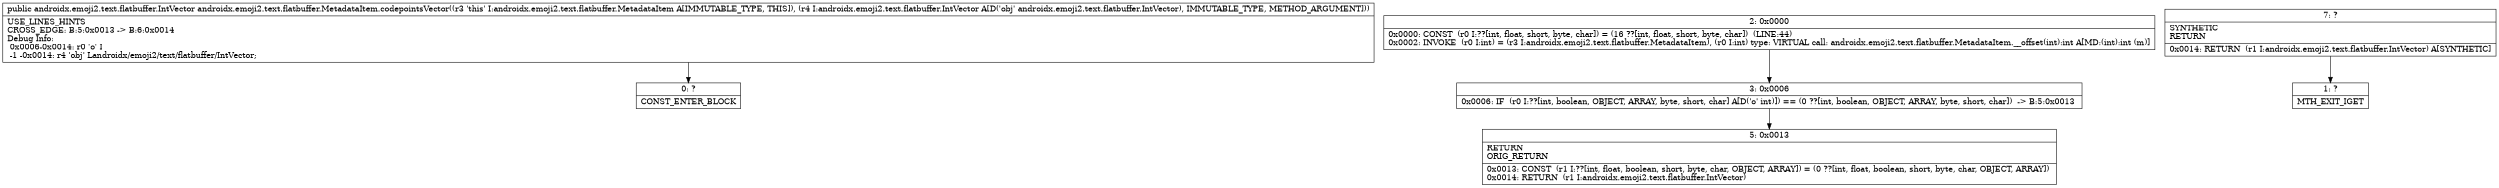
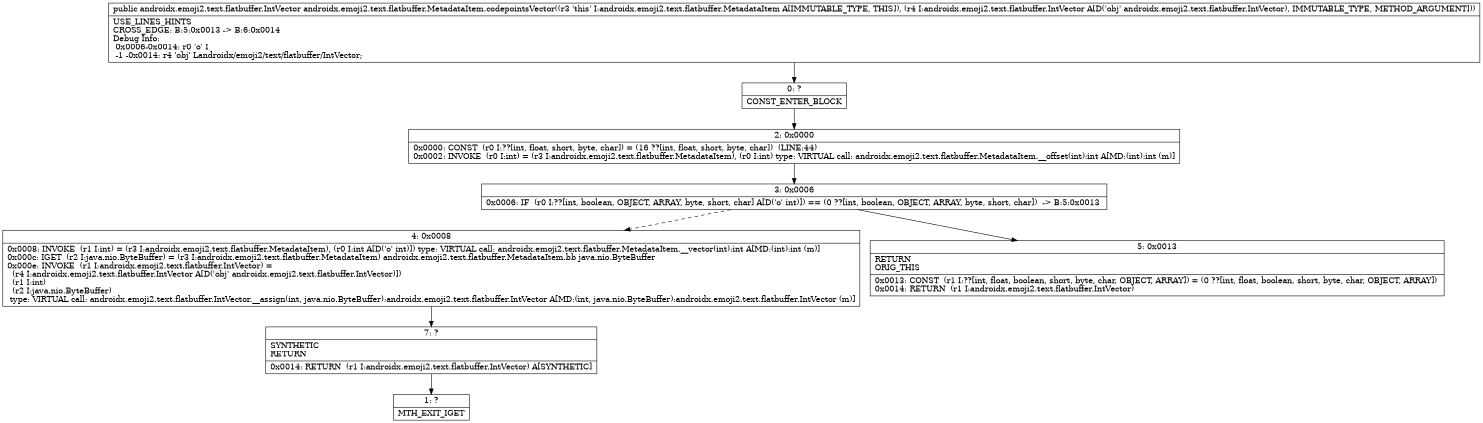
edge "0: ?" -> "2: 0x0000": added
node "5: 0x0013": text "ORIG_RETURN" -> "ORIG_THIS"
node "4: 0x0008": added
